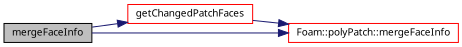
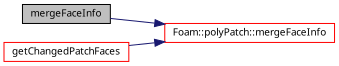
edge "mergeFaceInfo" -> "getChangedPatchFaces": removed
